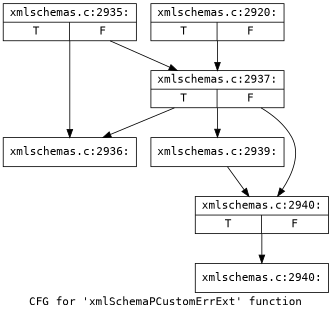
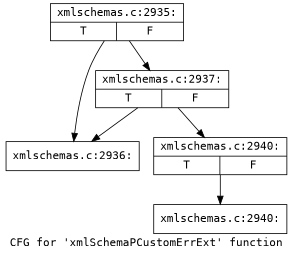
node "xmlschemas.c:2920:": removed
node "xmlschemas.c:2939:": removed
